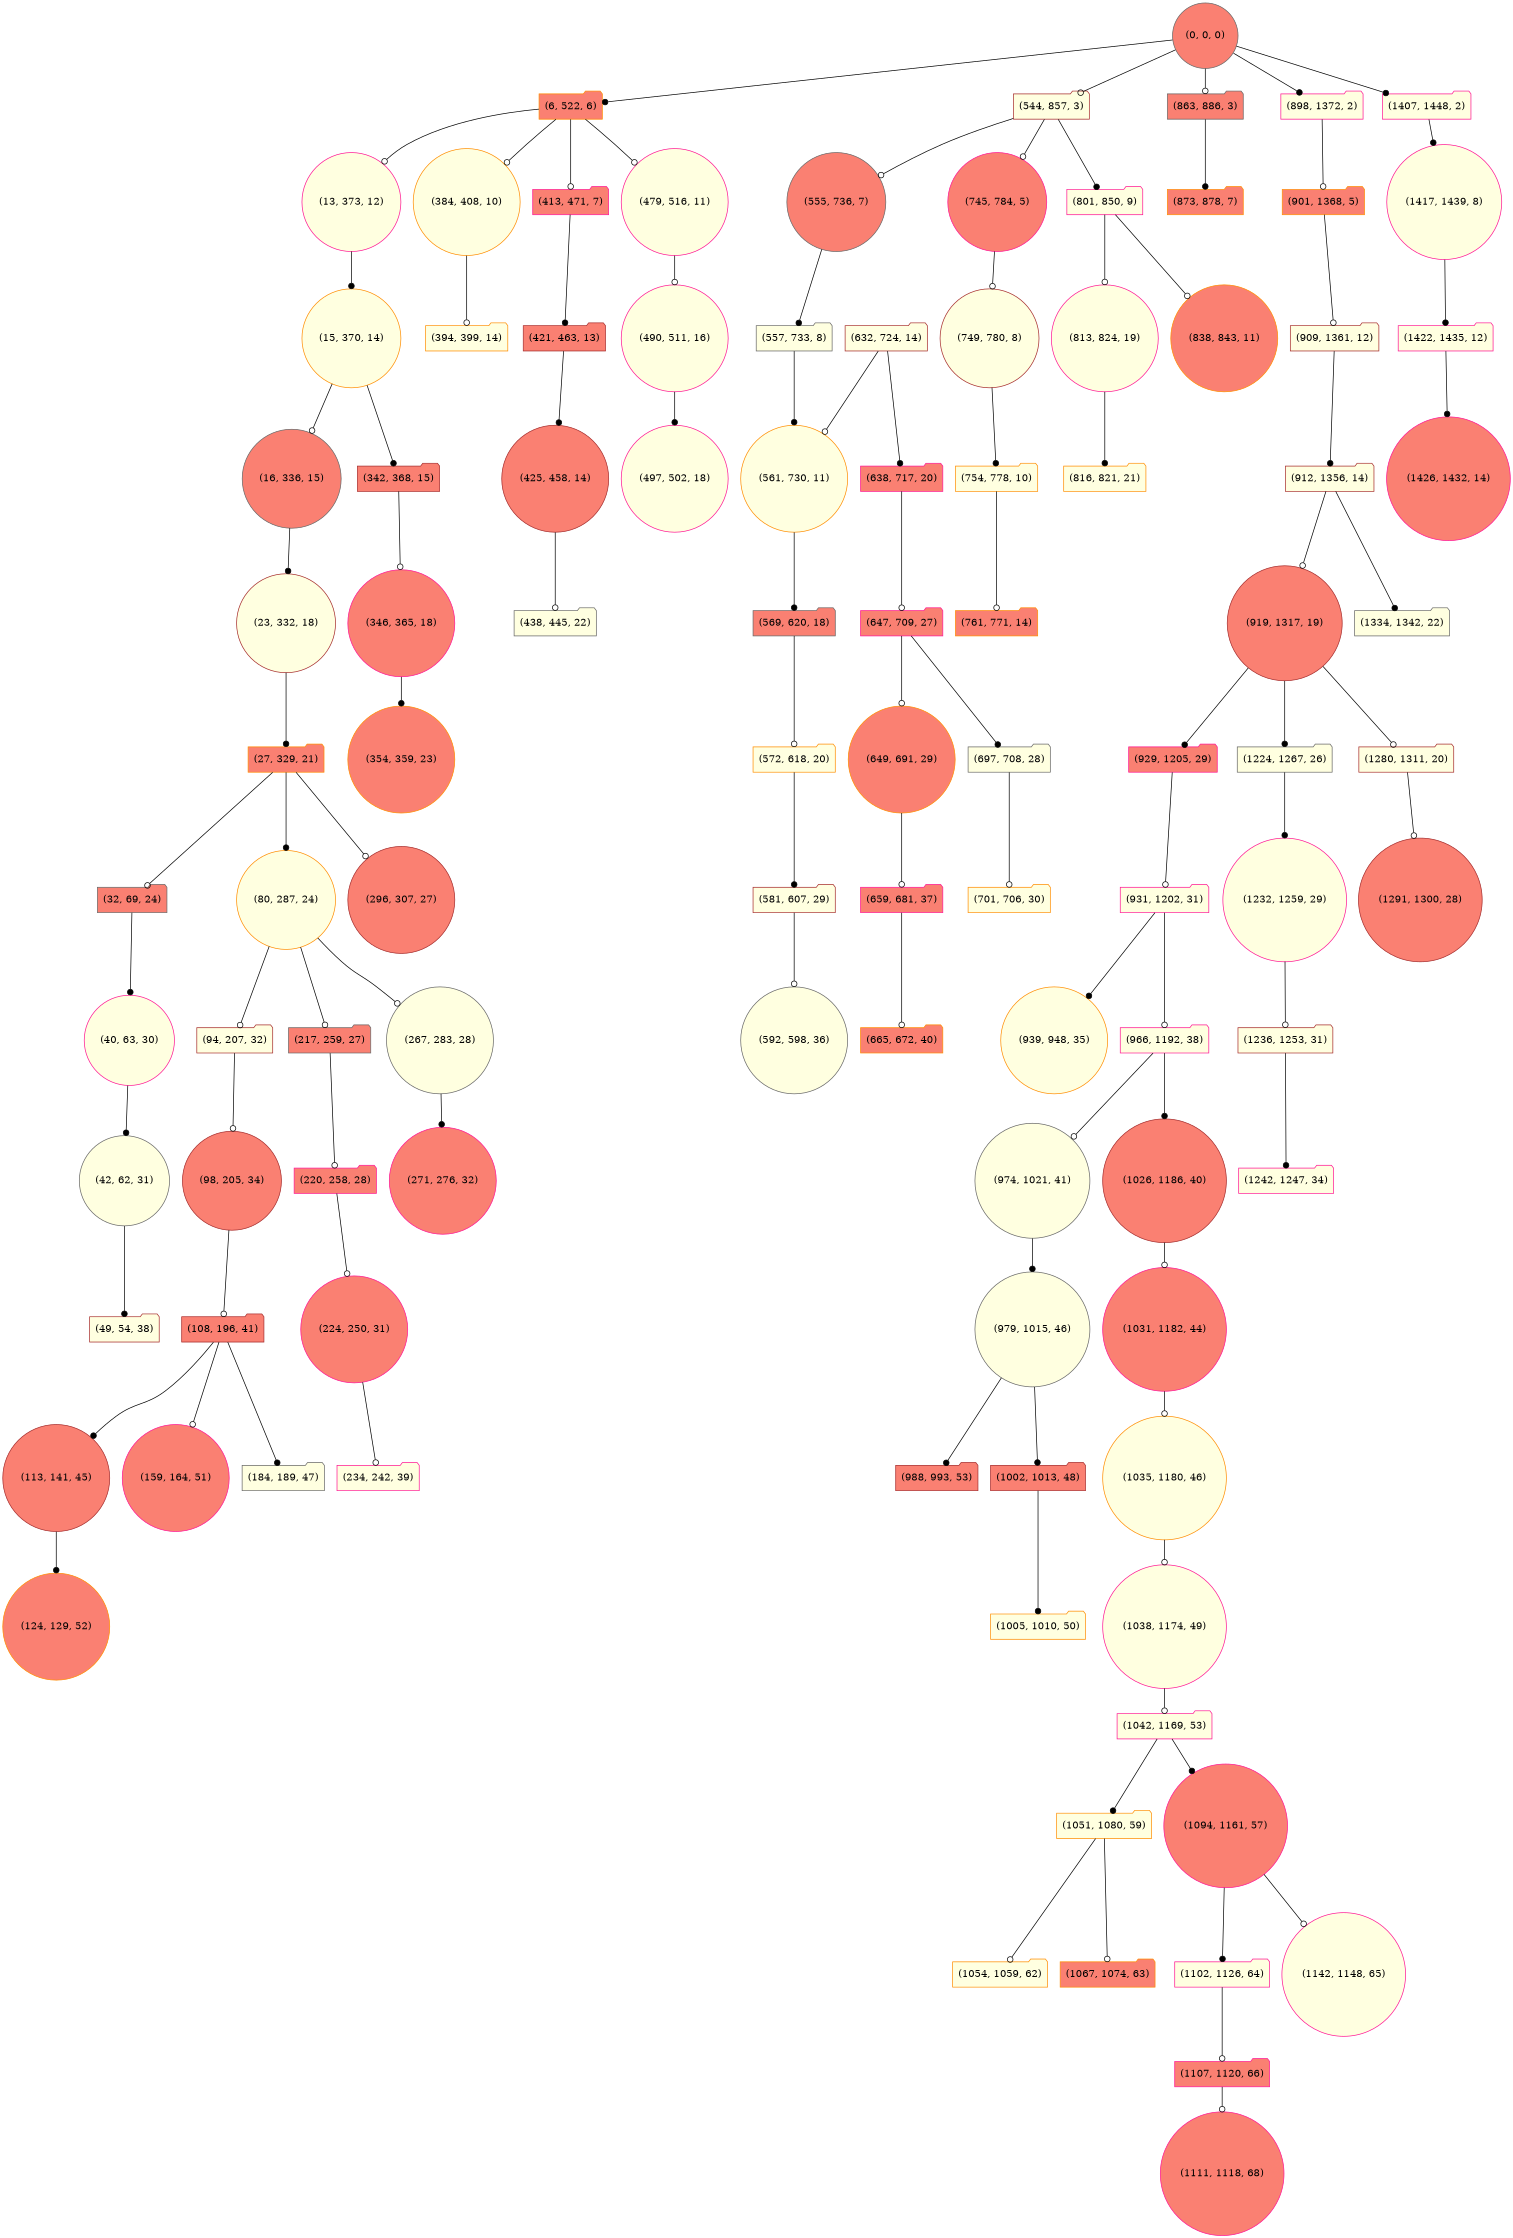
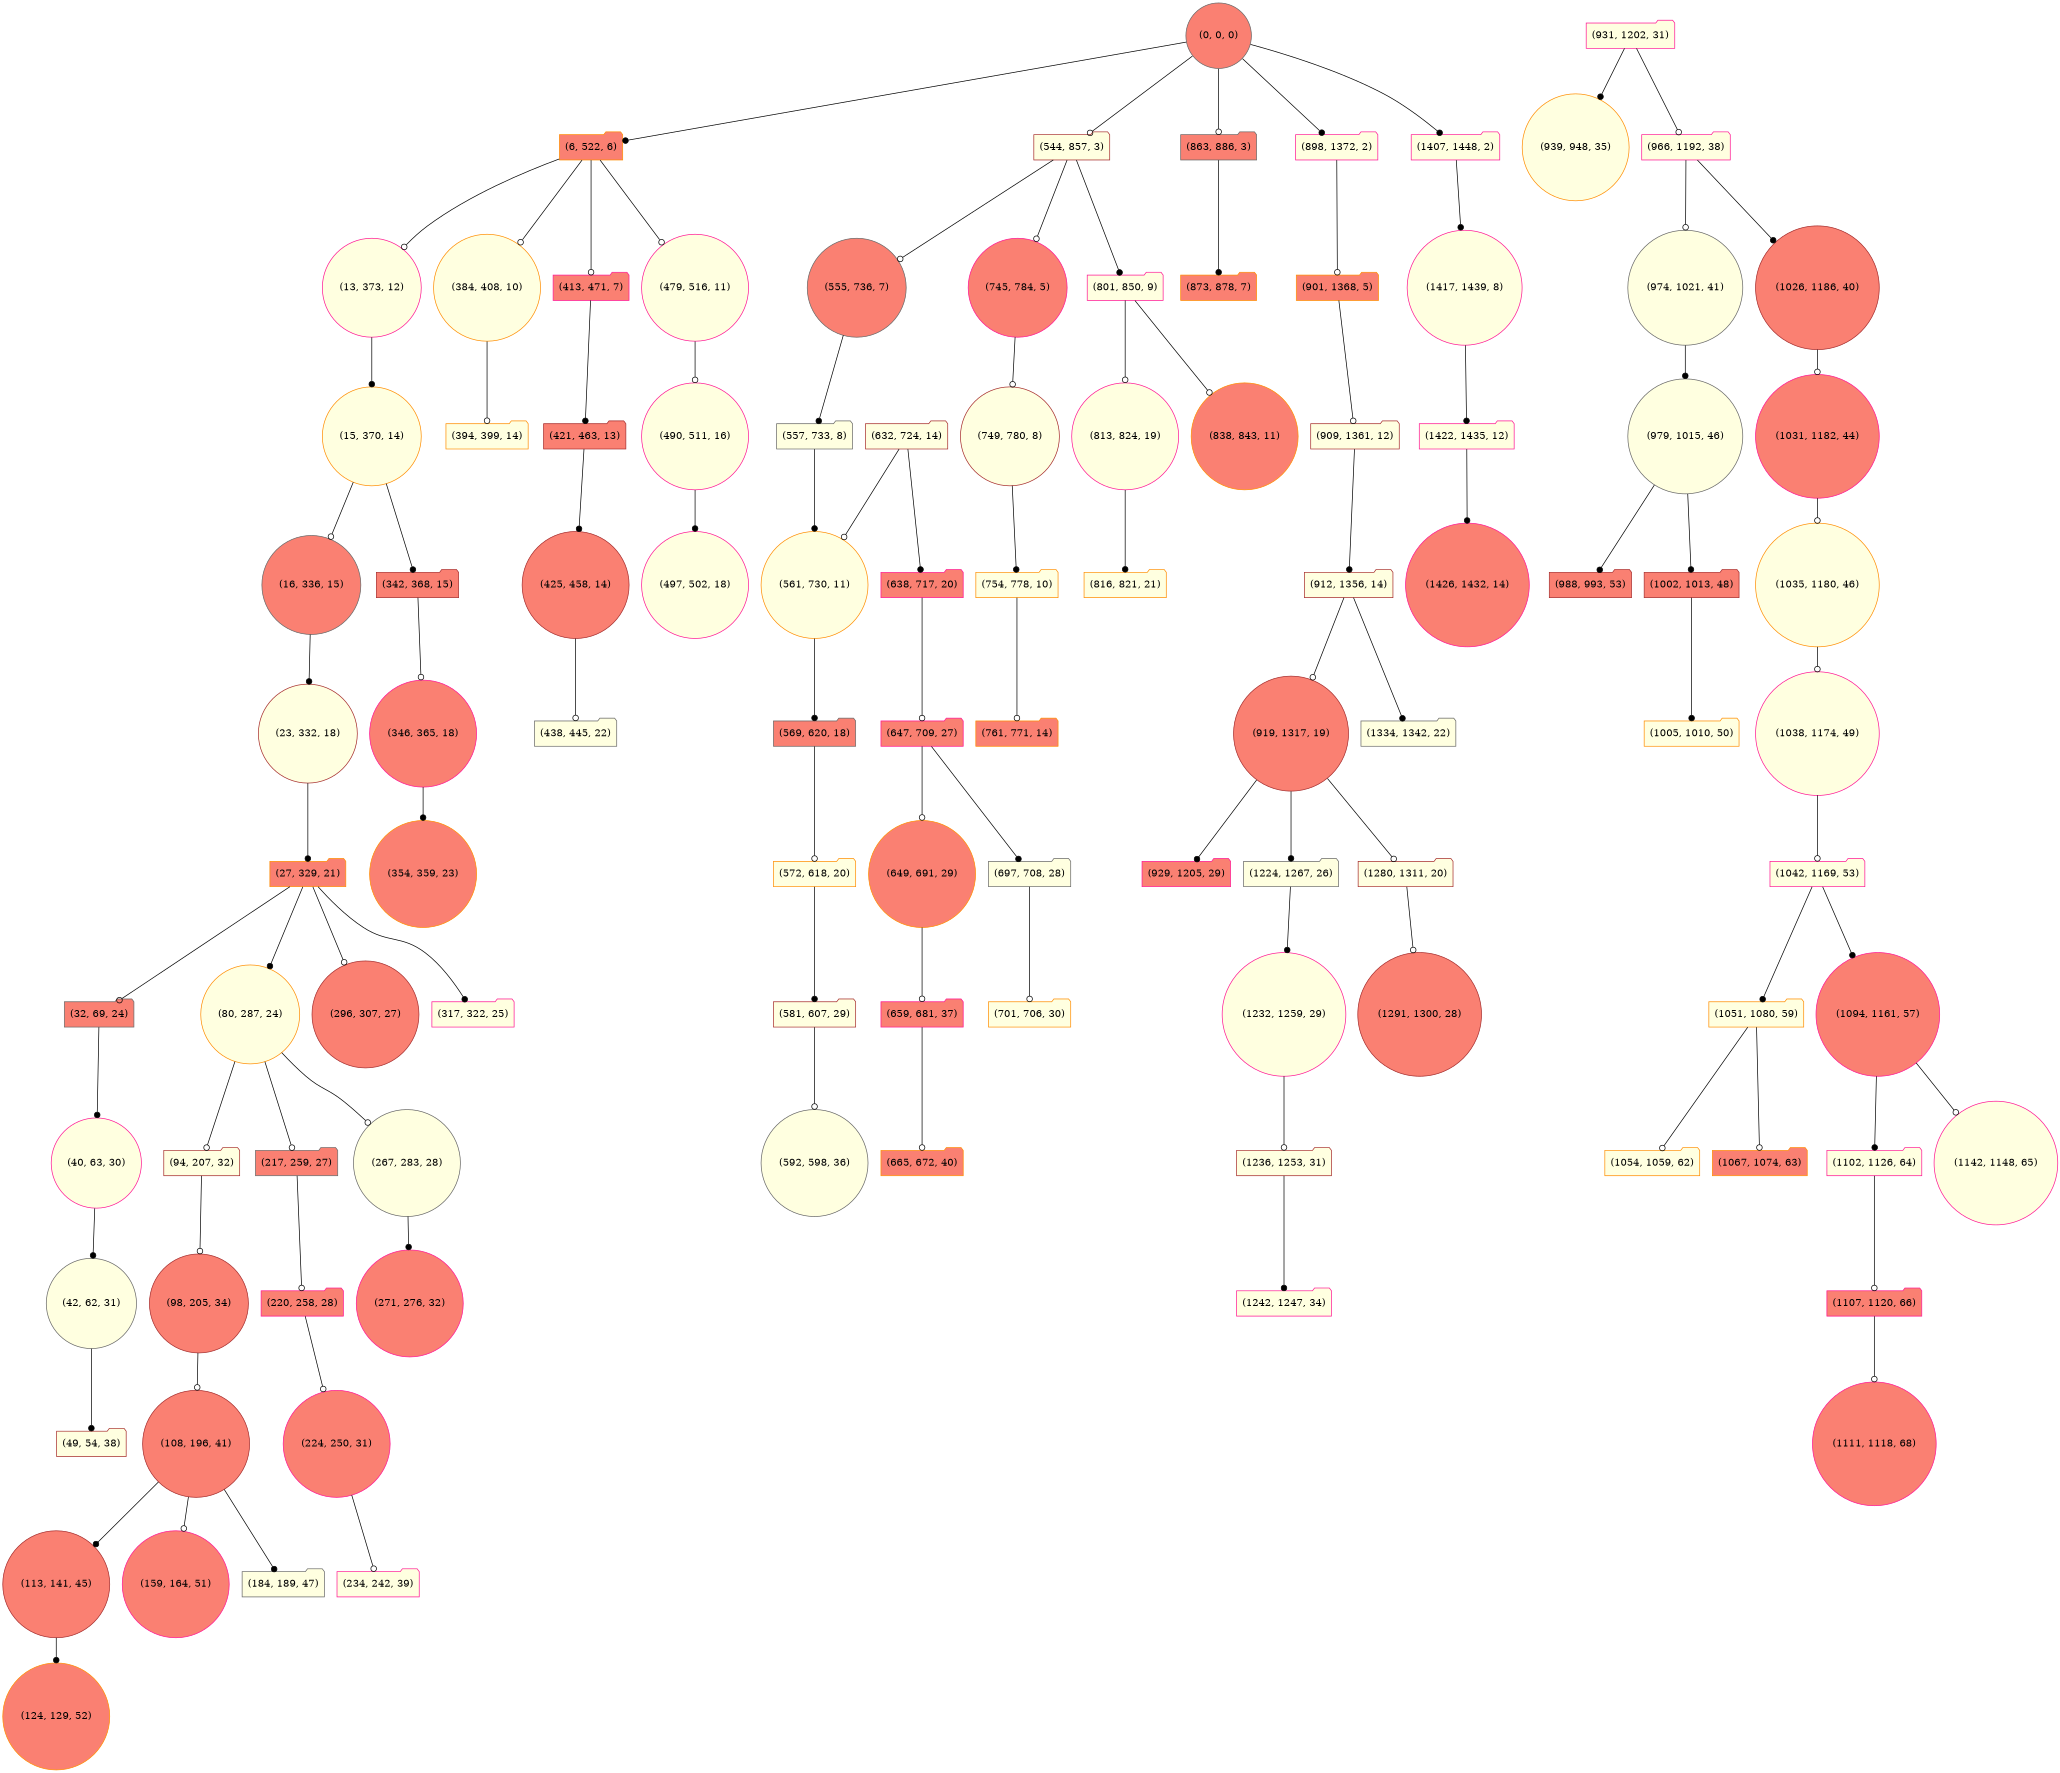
edge "(929, 1205, 29)" -> "(931, 1202, 31)": removed
node "(317, 322, 25)": added
node "(108, 196, 41)": shape folder -> circle
